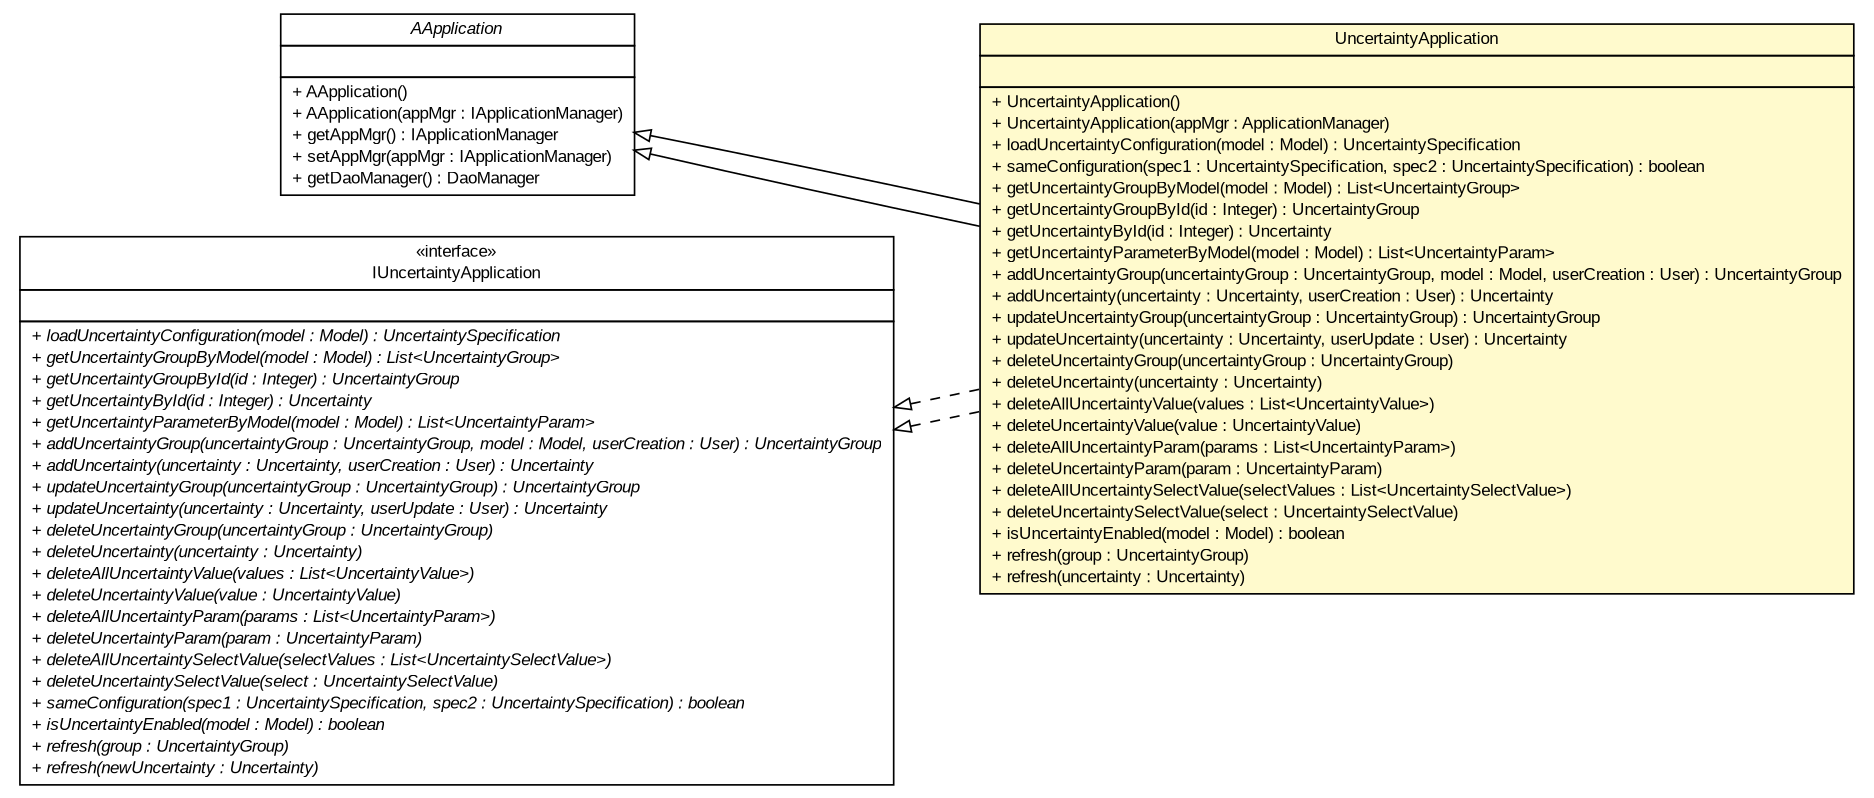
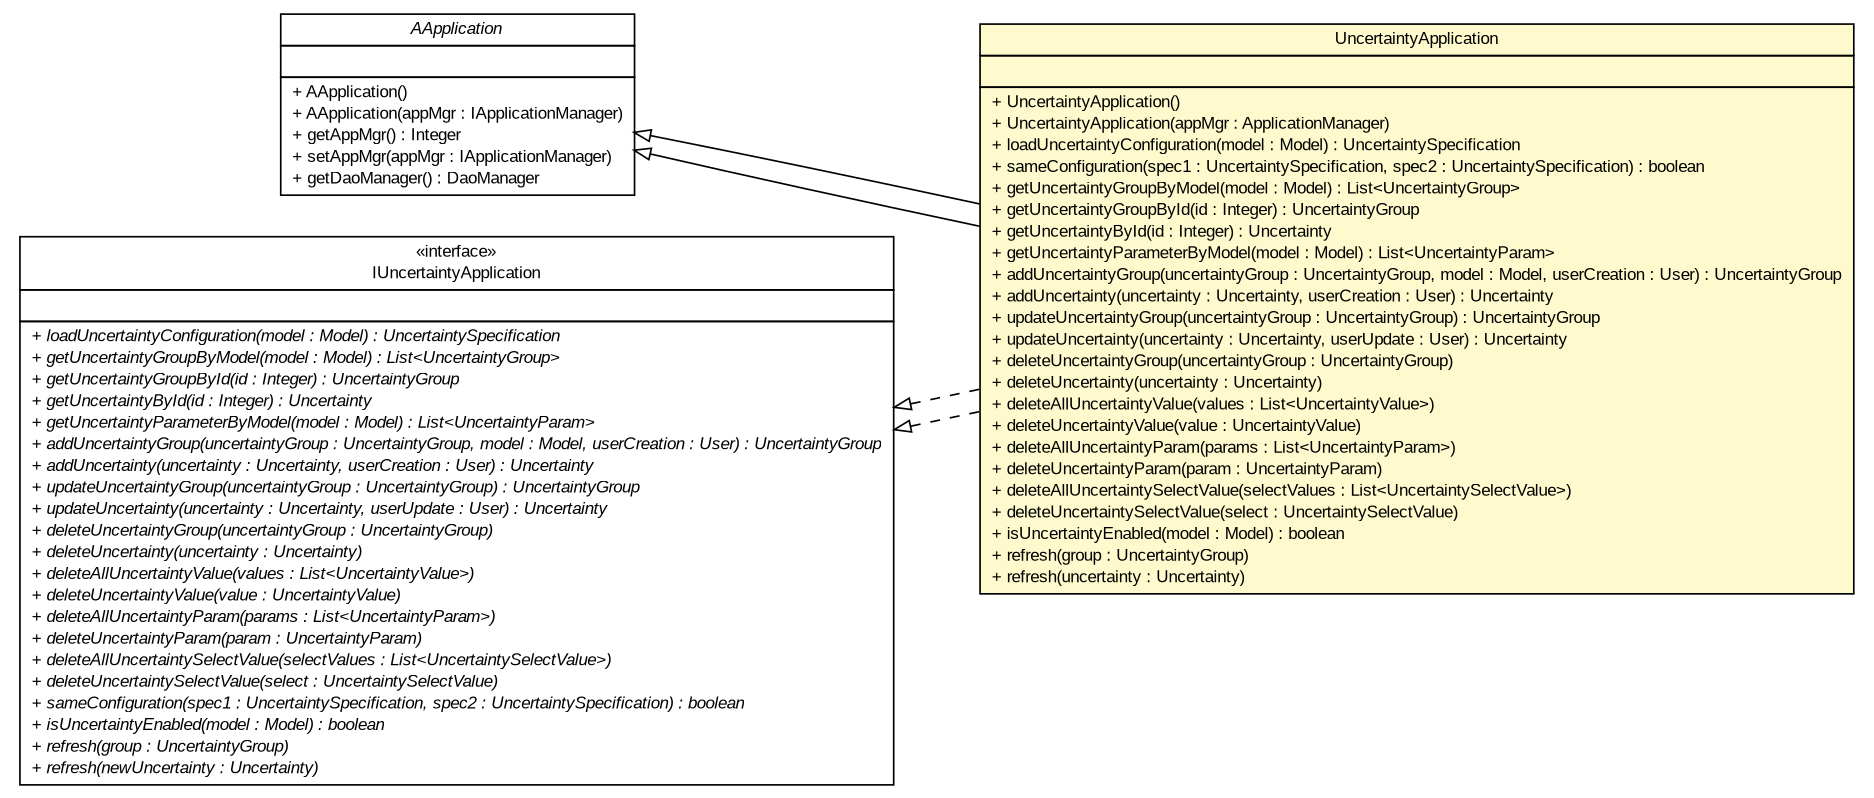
node "AApplication": text "+ getAppMgr() : IApplicationManager" -> "+ getAppMgr() : Integer"
